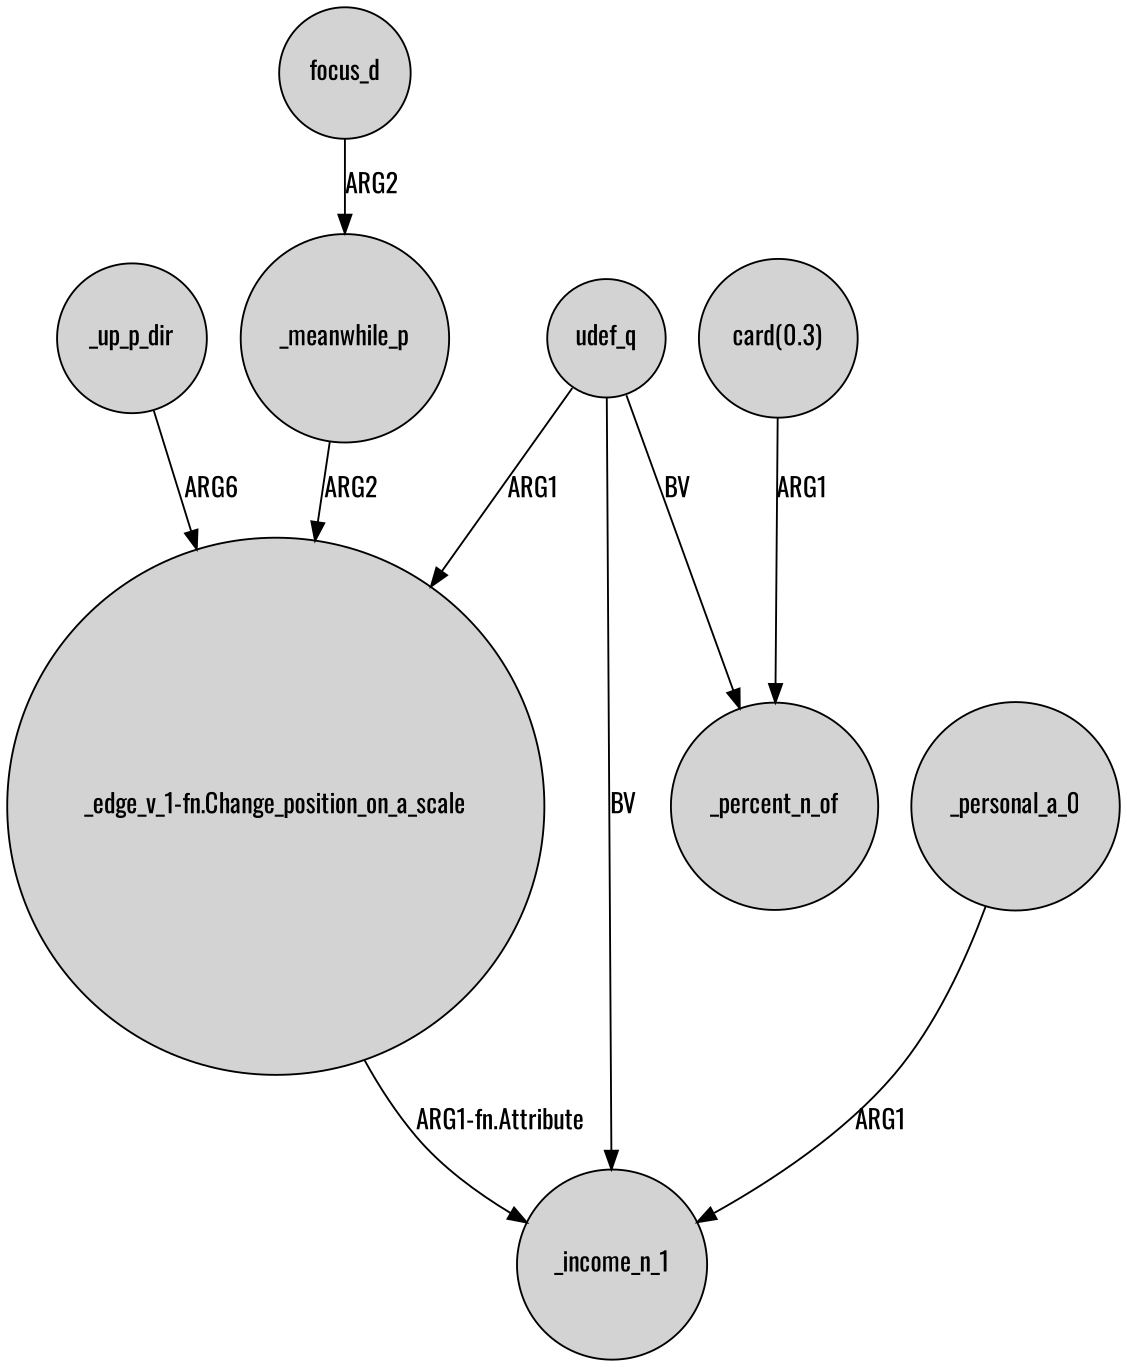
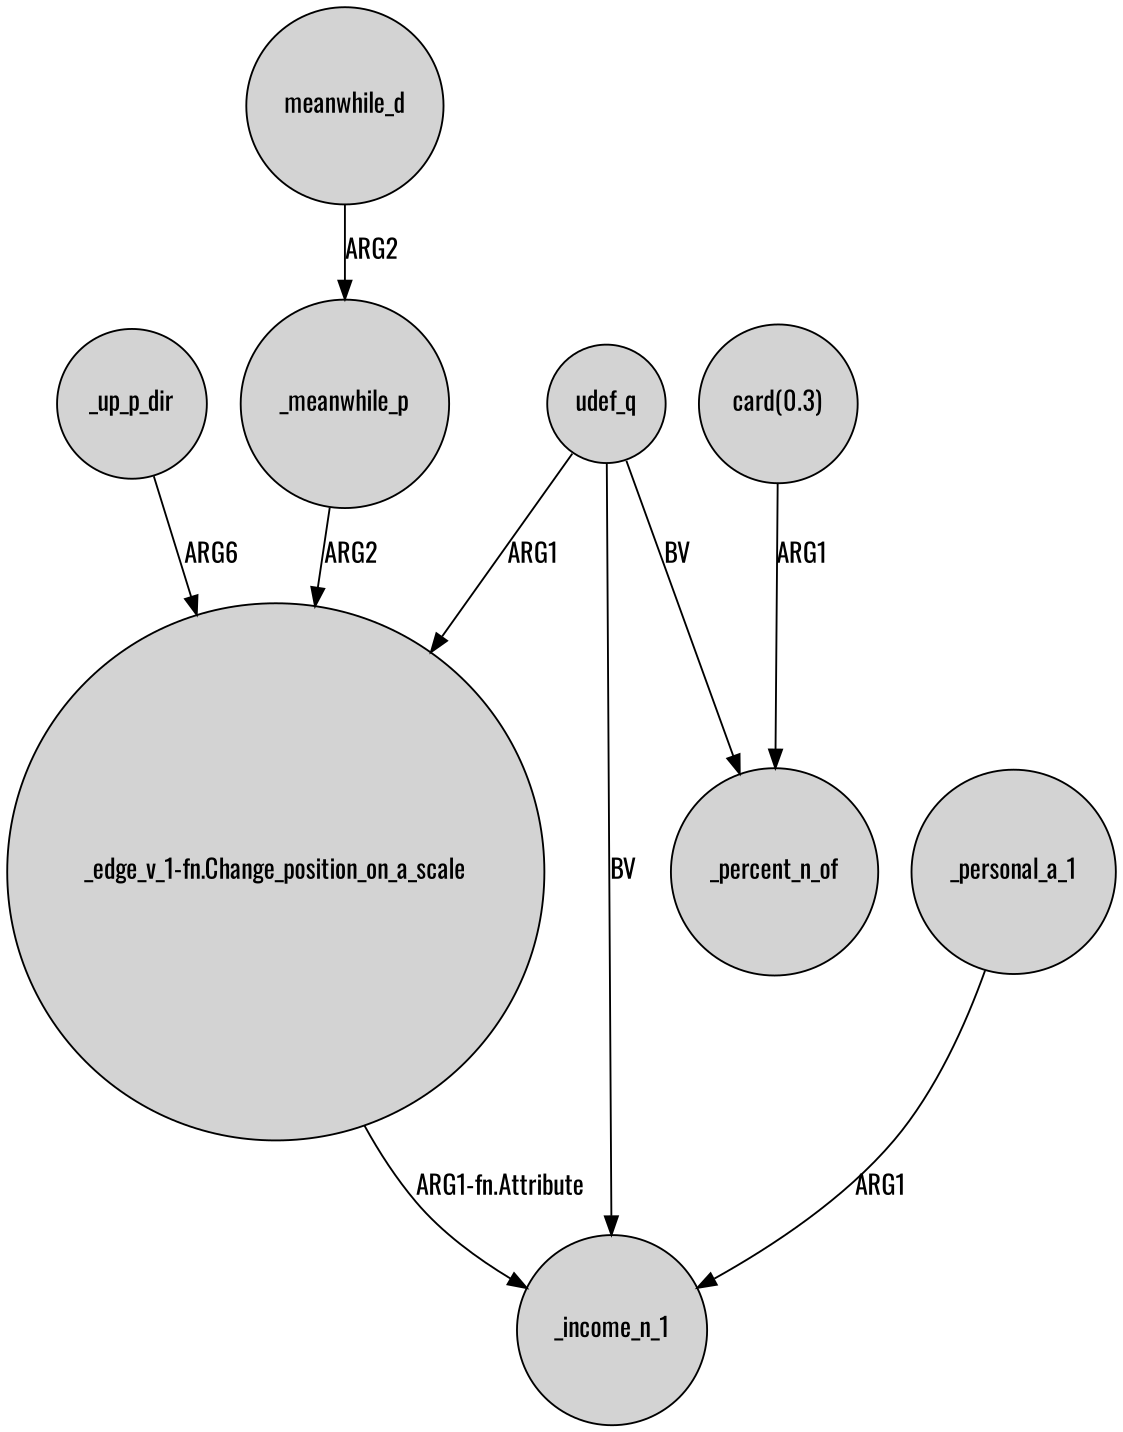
node "focus_d": label "focus_d" -> "meanwhile_d"
node "_personal_a_0": label "_personal_a_0" -> "_personal_a_1"
